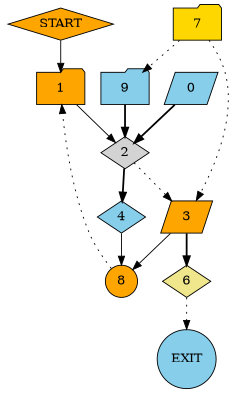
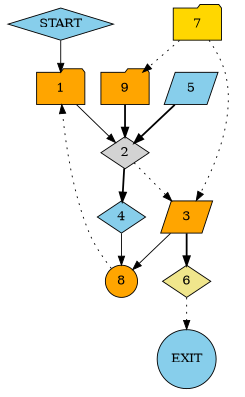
node "START": fillcolor orange -> skyblue
node "9": fillcolor skyblue -> orange
node "0": label "0" -> "5"
